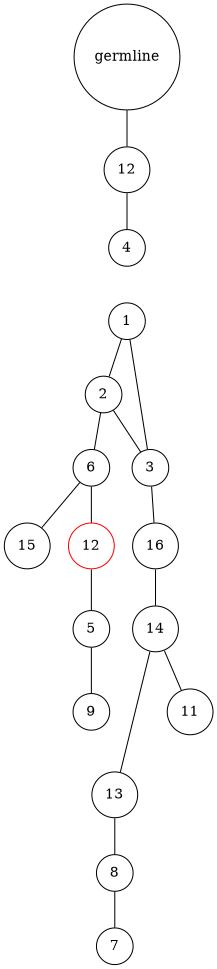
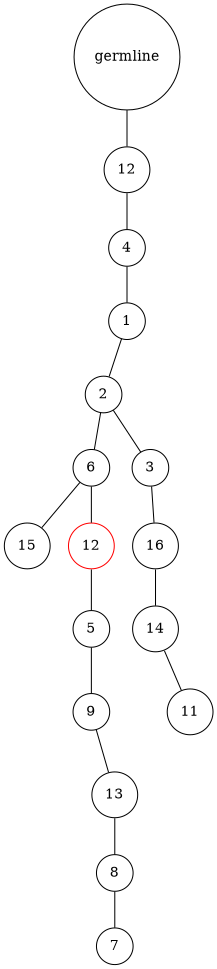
edge "1" -- "3": now "1" -- "4"
edge "14" -- "13": now "9" -- "13"
